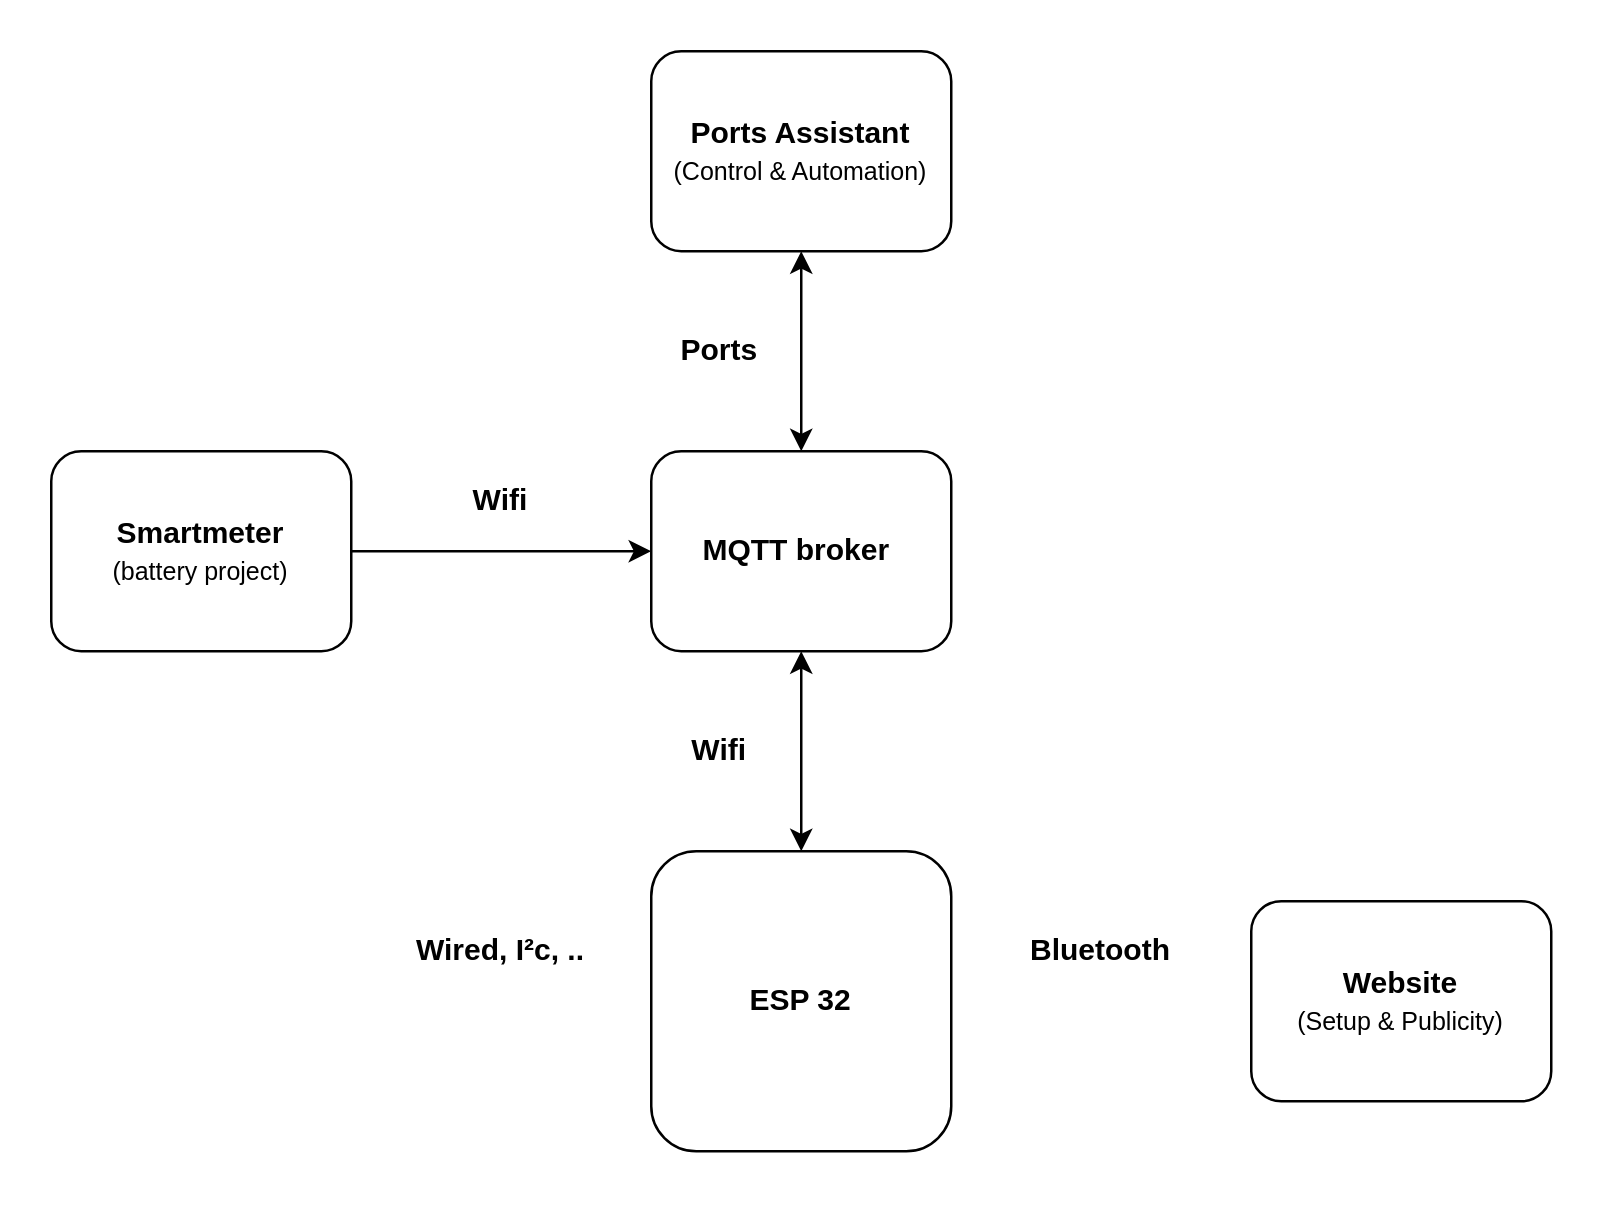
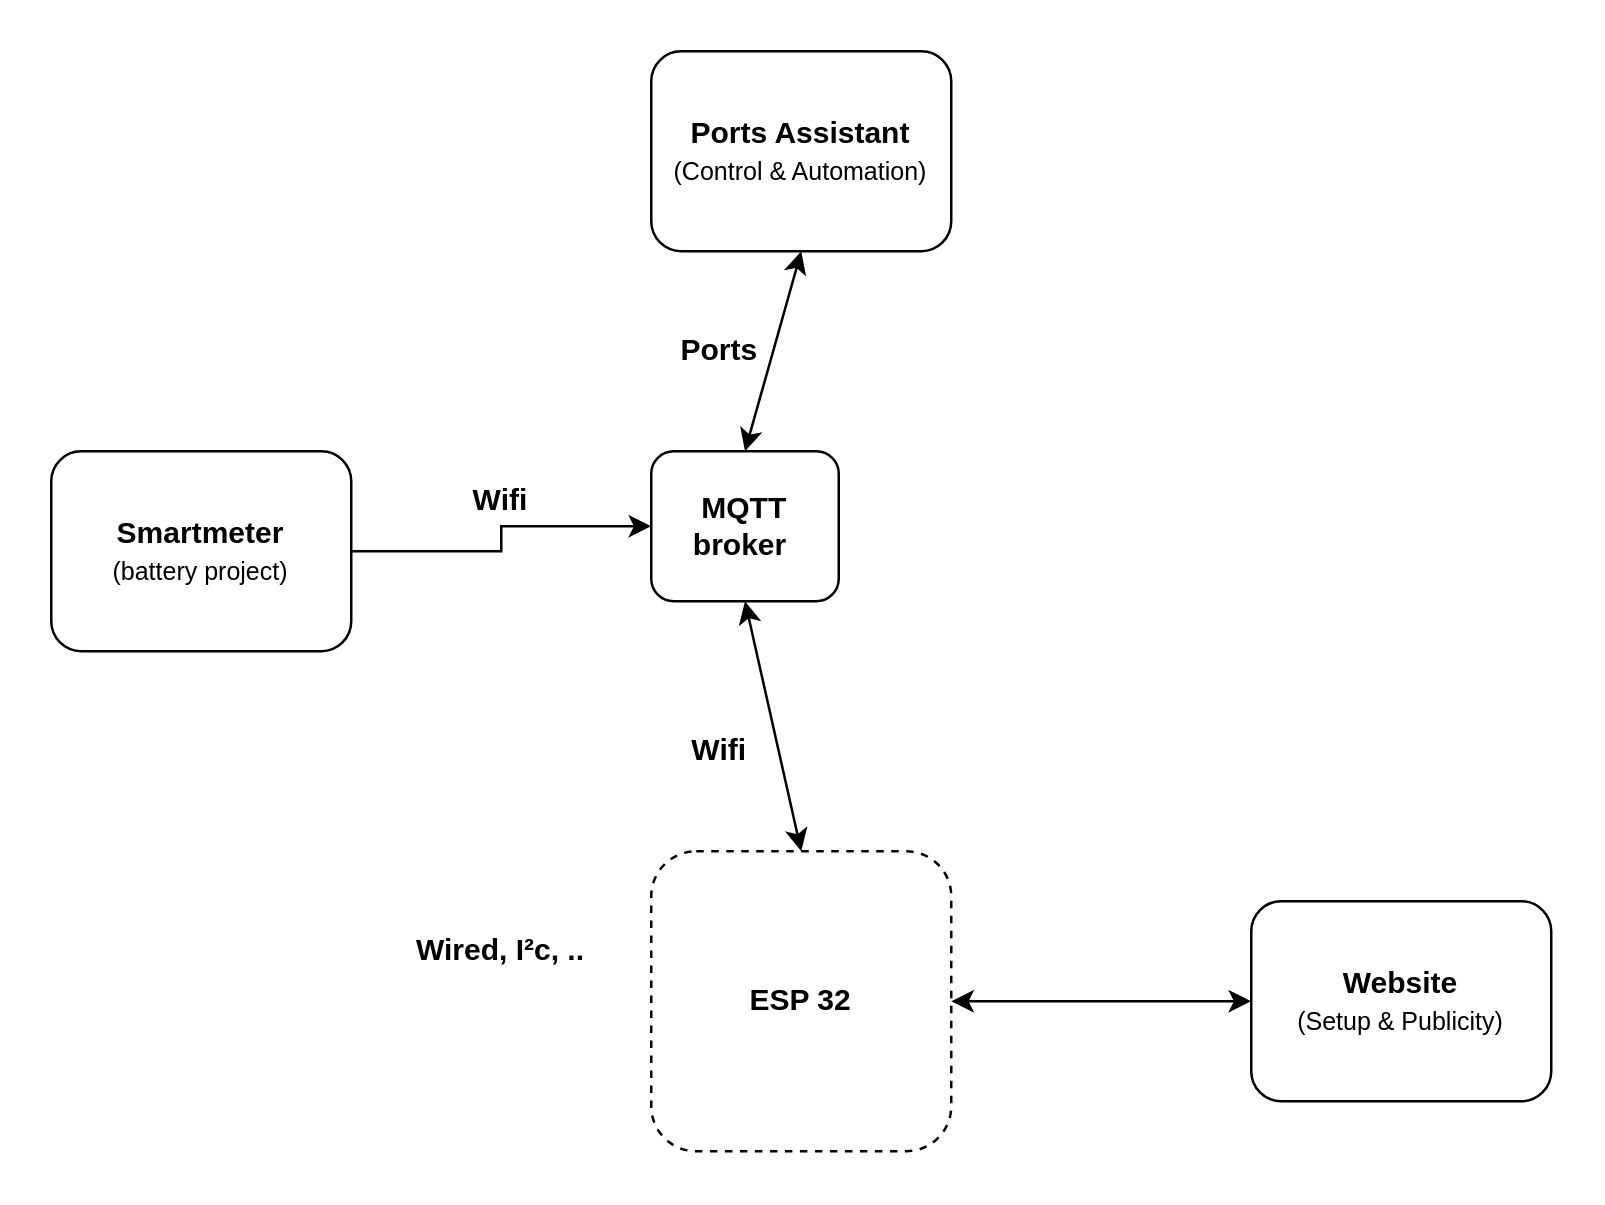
node "MQTT broker": size 300x200 -> 188x150
node "Bluetooth": removed
node "ESP 32": style solid -> dashed
edge "ESP 32" -- "Website (Setup & Publicity)": added
